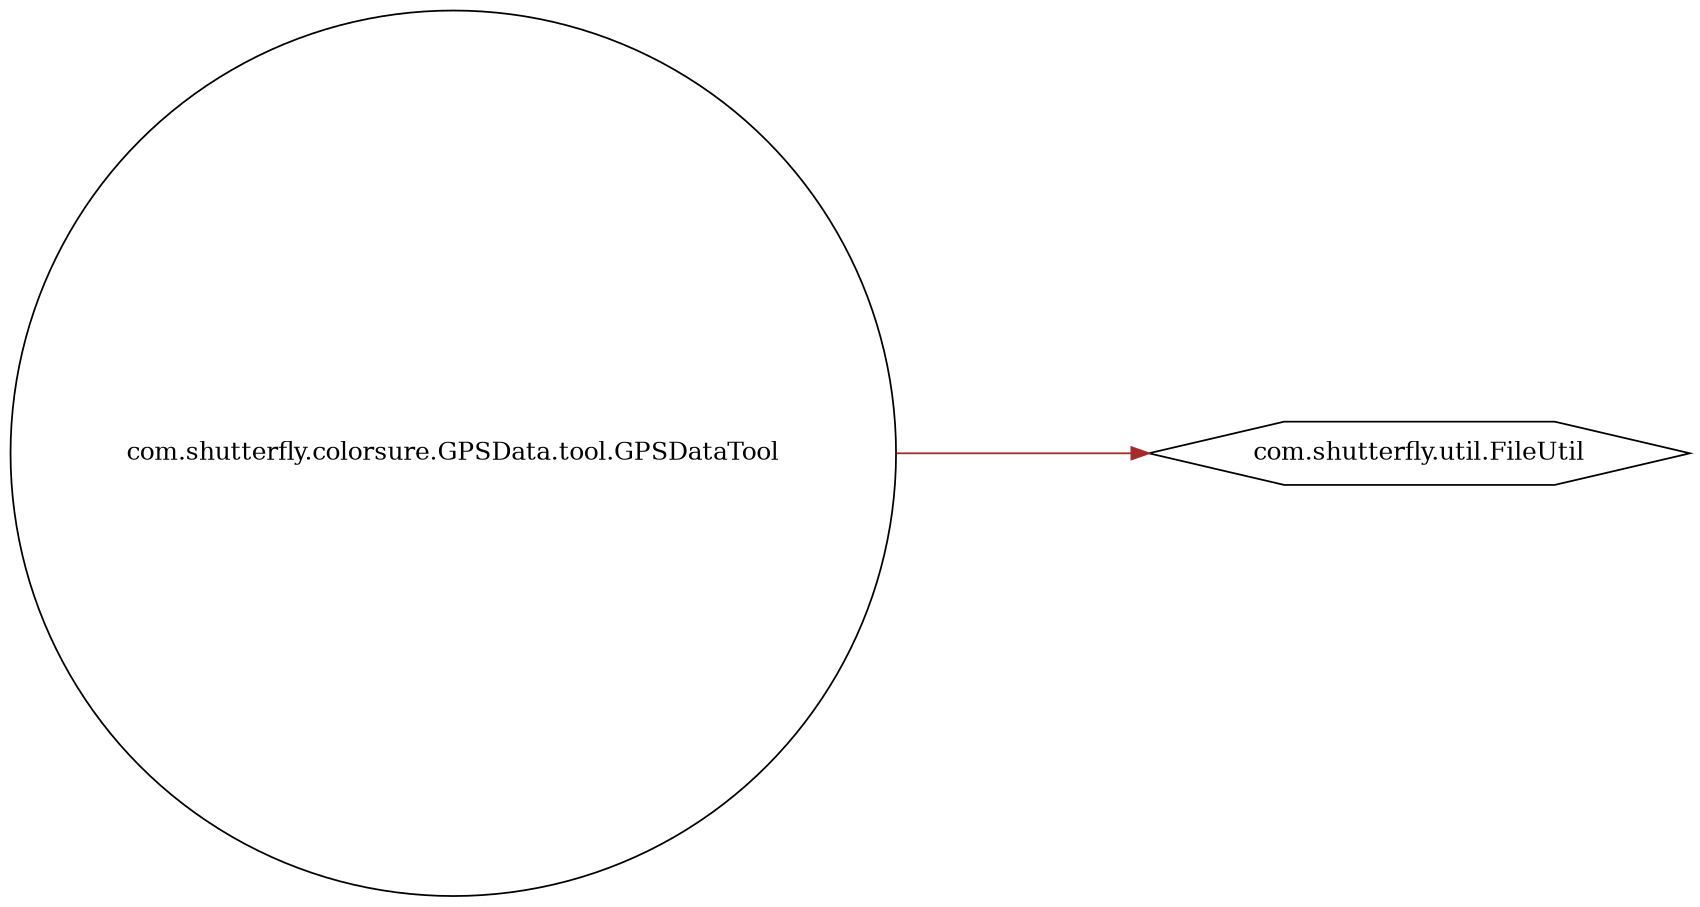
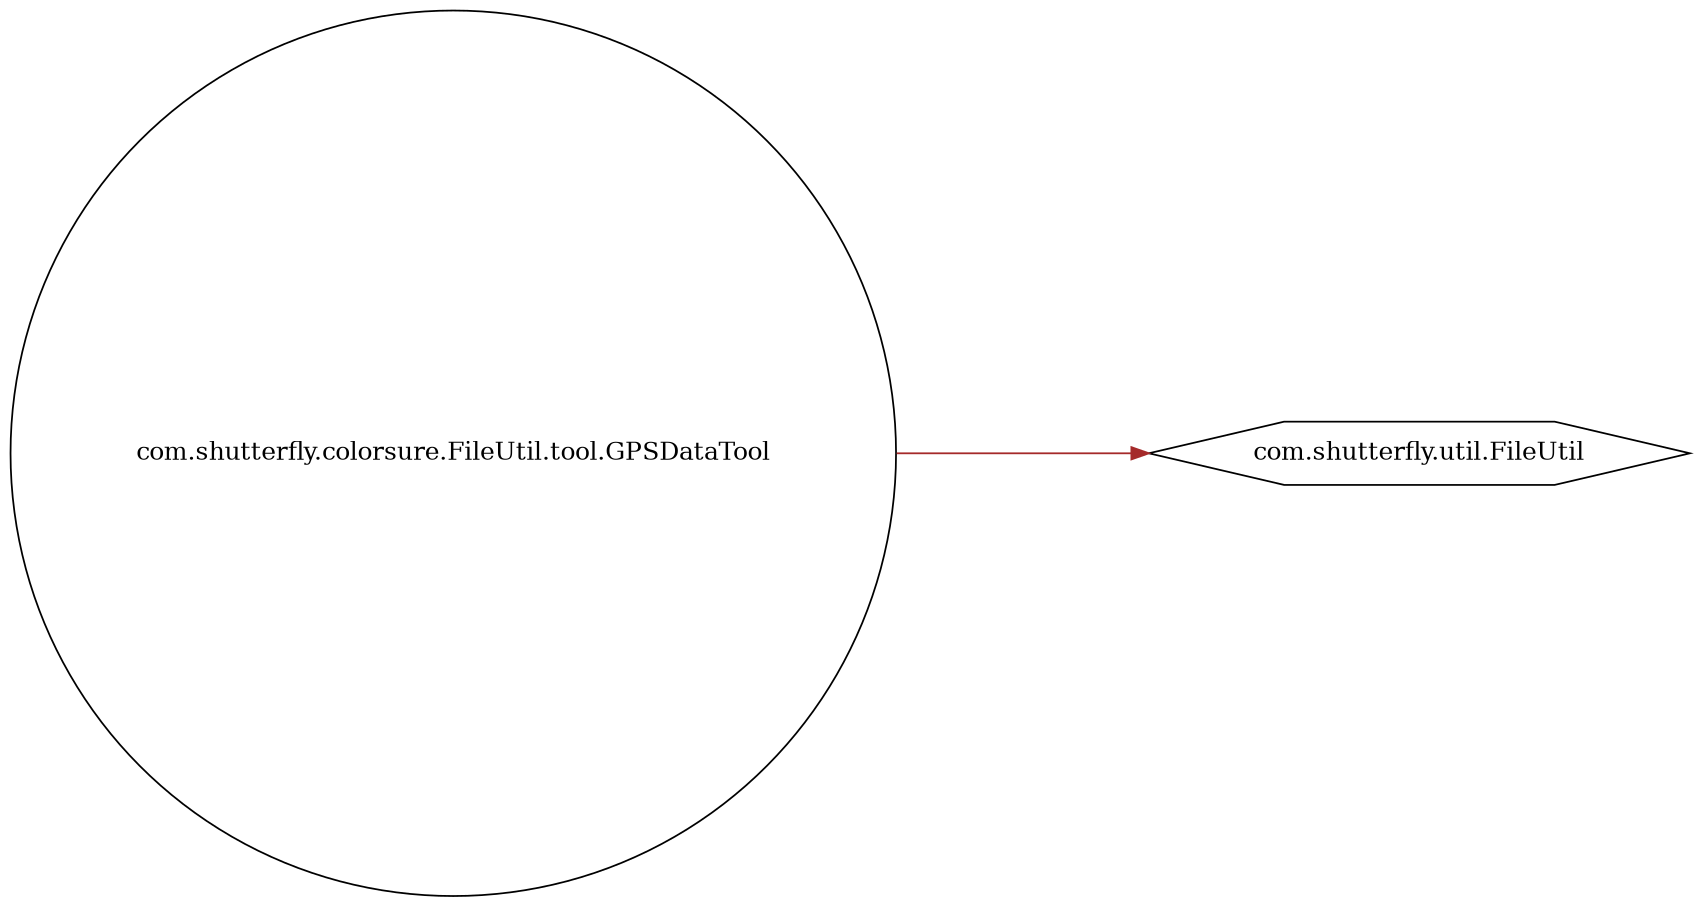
node "com.shutterfly.colorsure.GPSData.tool.GPSDataTool": label "com.shutterfly.colorsure.GPSData.tool.GPSDataTool" -> "com.shutterfly.colorsure.FileUtil.tool.GPSDataTool"
